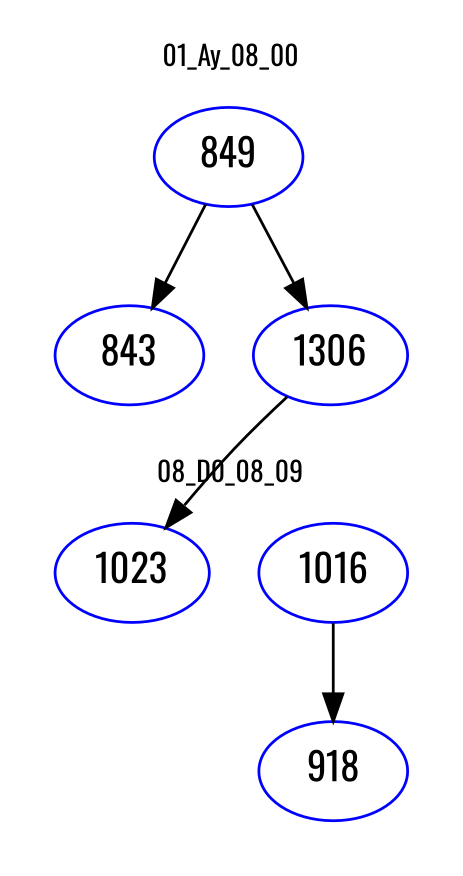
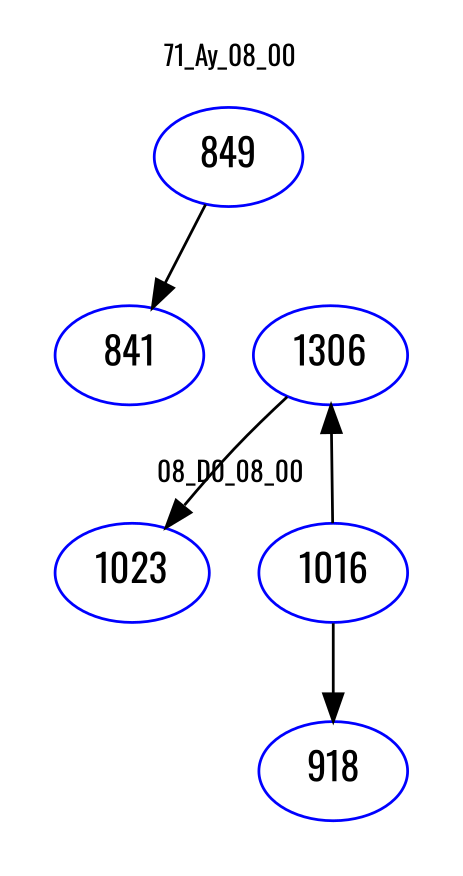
cluster "01_Ay_08_00": label "01_Ay_08_00" -> "71_Ay_08_00"
edge "849" -> "1306": now "1016" -> "1306"
node "843": label "843" -> "841"
cluster "08_D0_08_09": label "08_D0_08_09" -> "08_D0_08_00"
